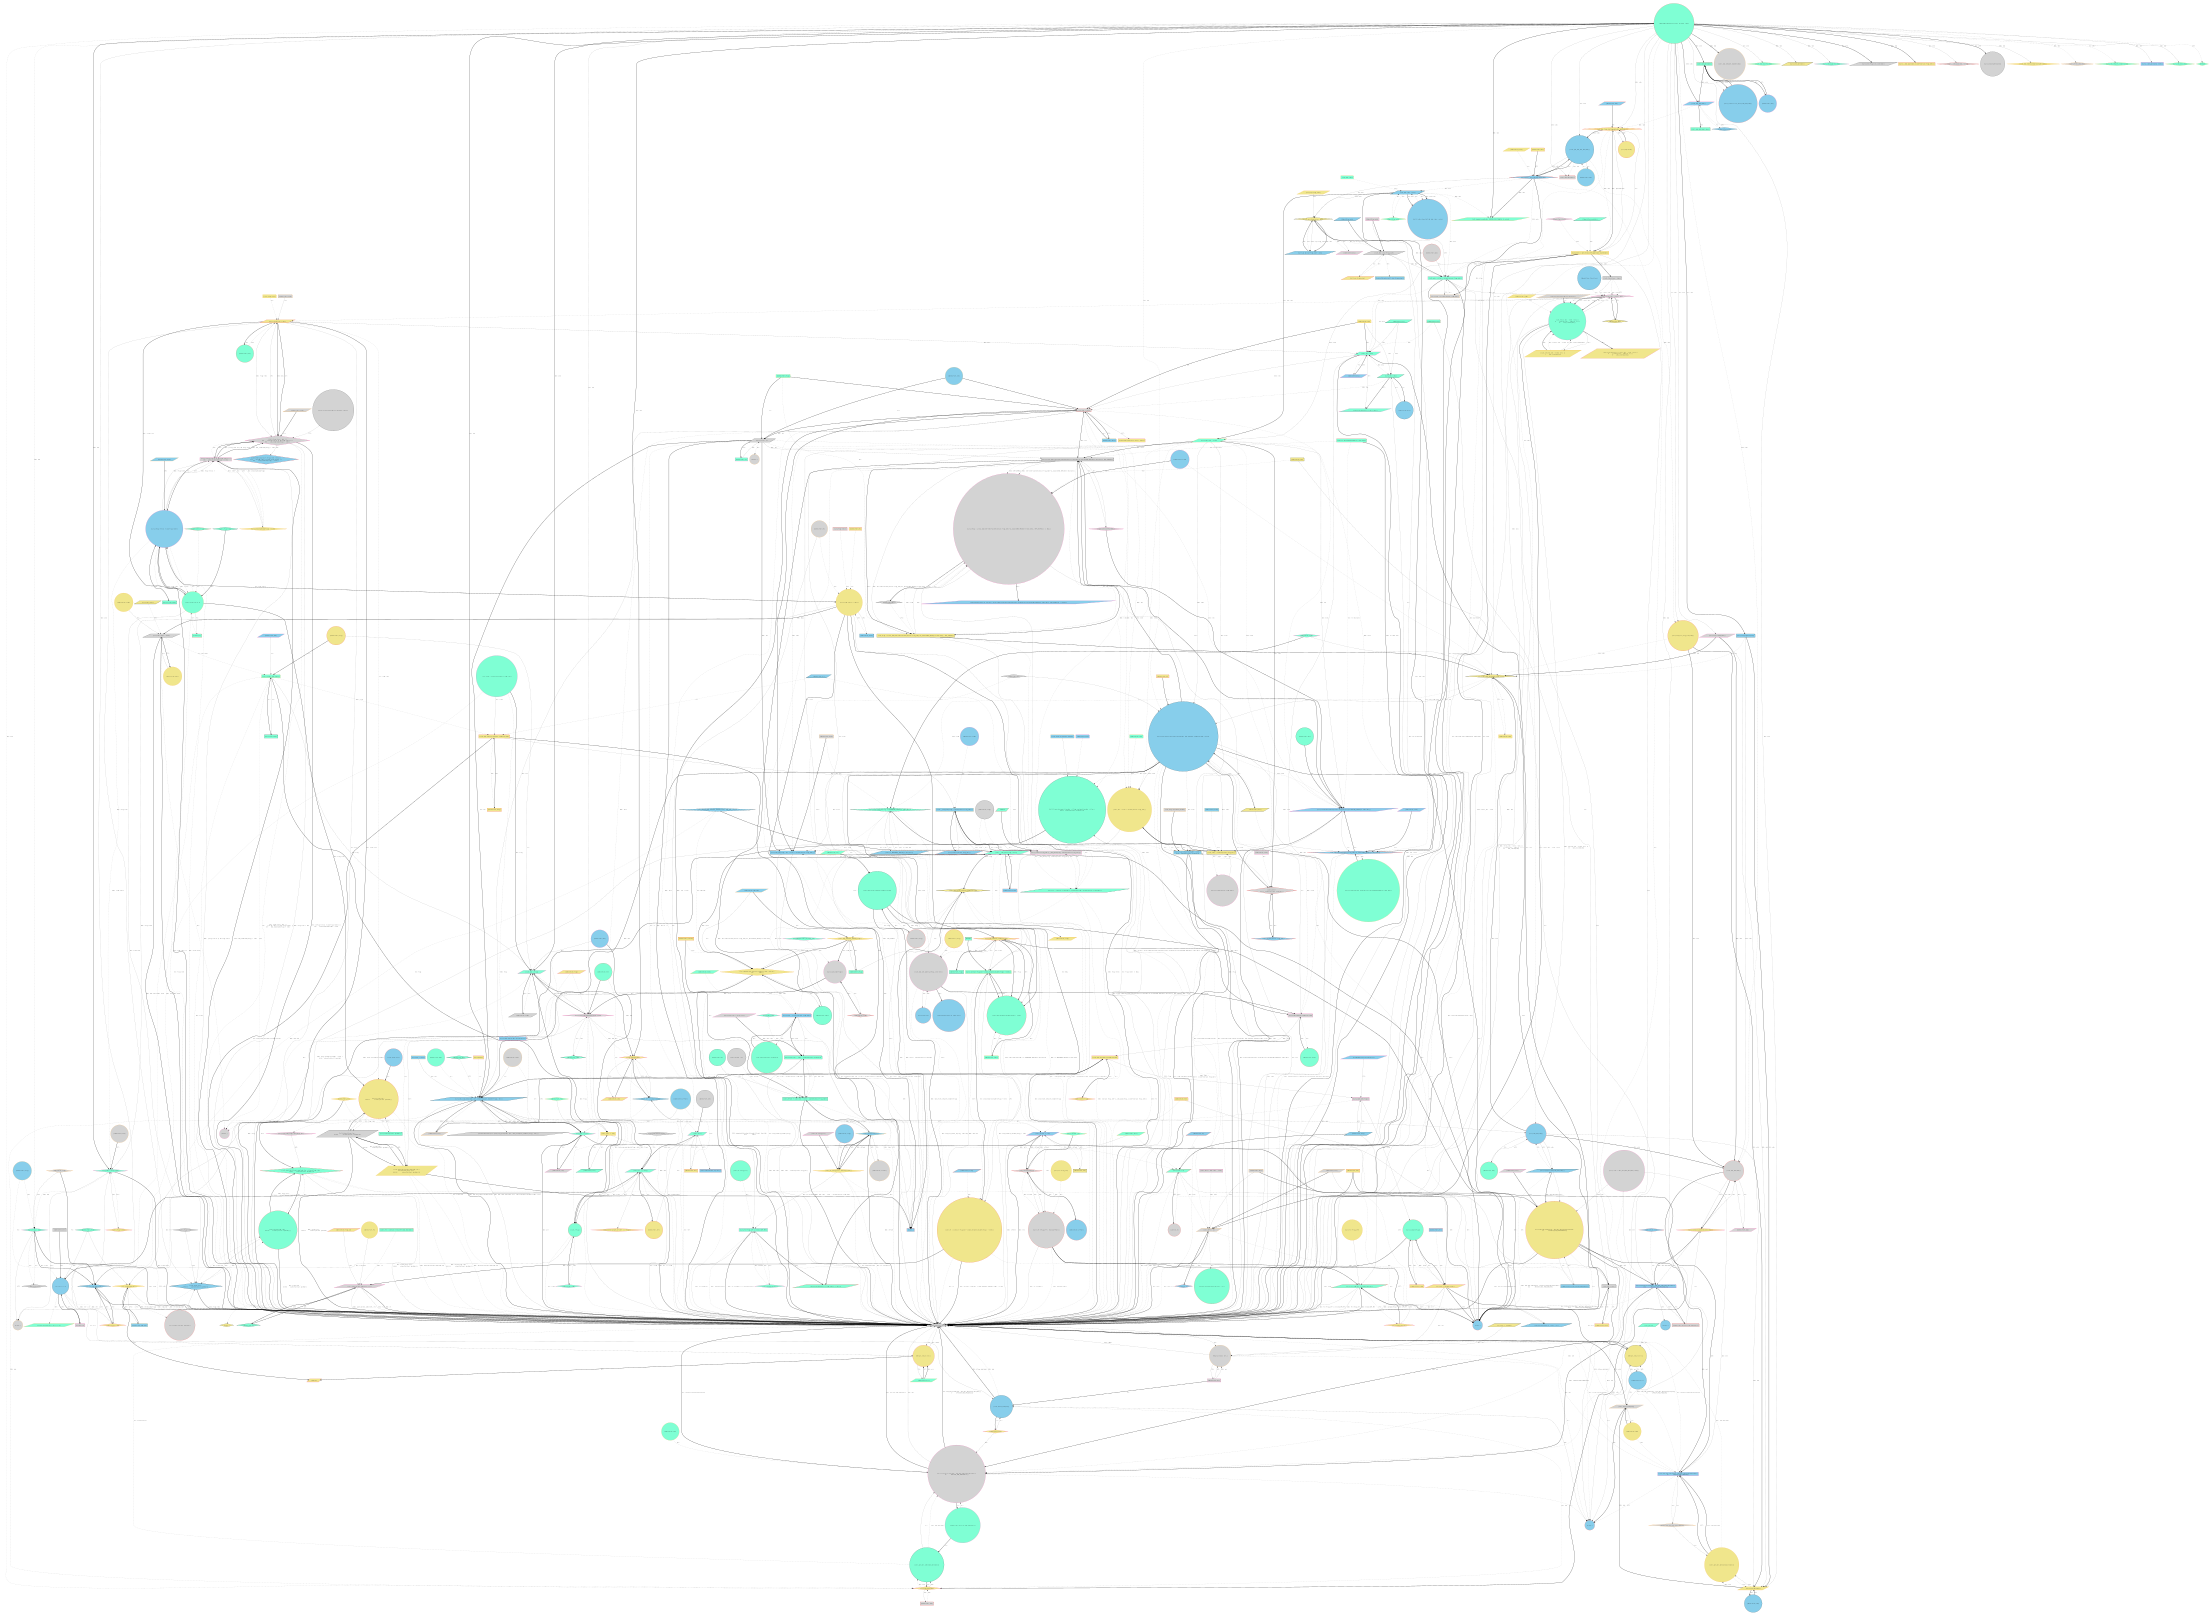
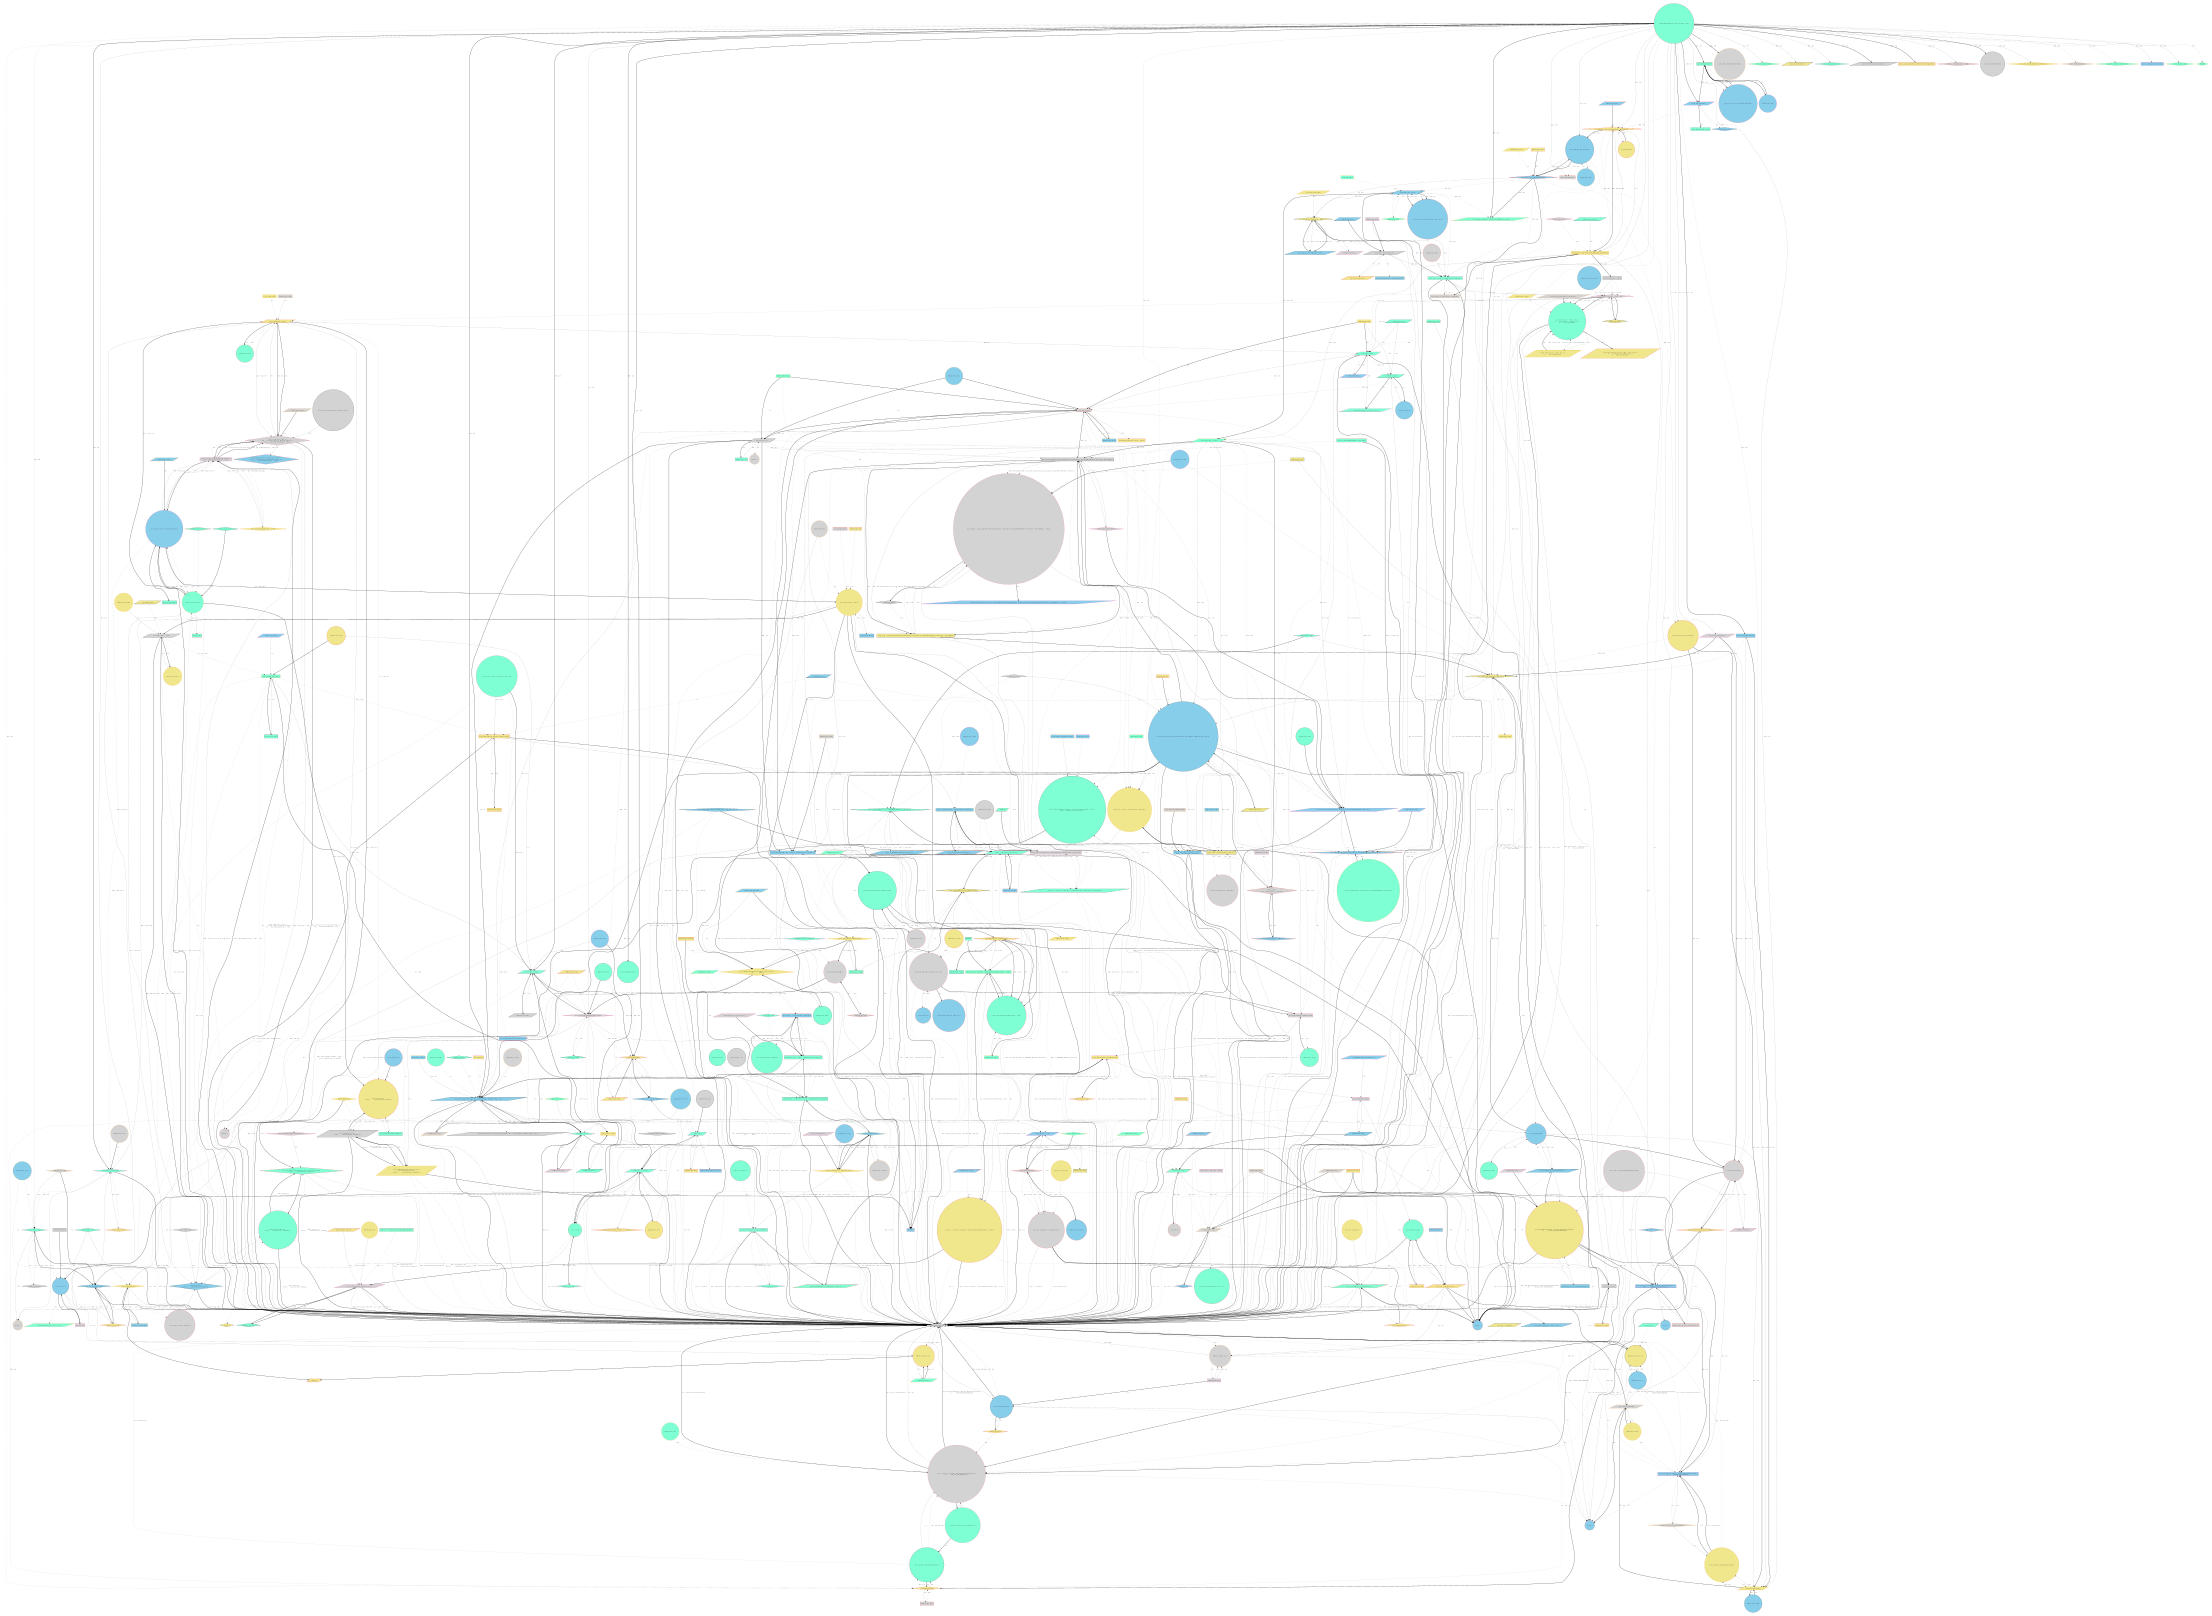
node "(Call,ipv6_hdr(skb))": added
edge "(Call,skb->len - hlen - sizeof(struct frag_hdr))" -> "(Call,hlen - sizeof(struct frag_hdr))": added, label "CFG:"
